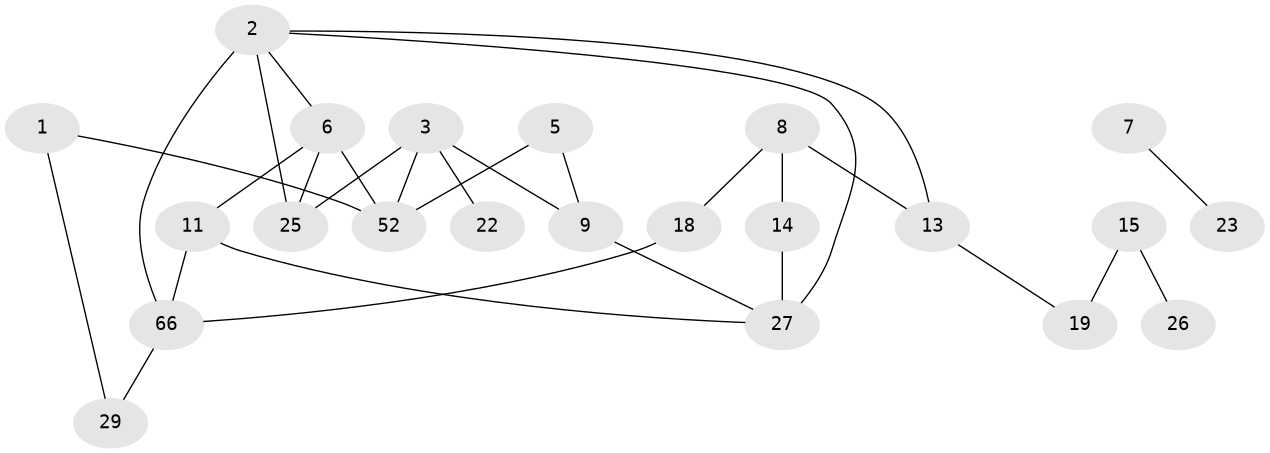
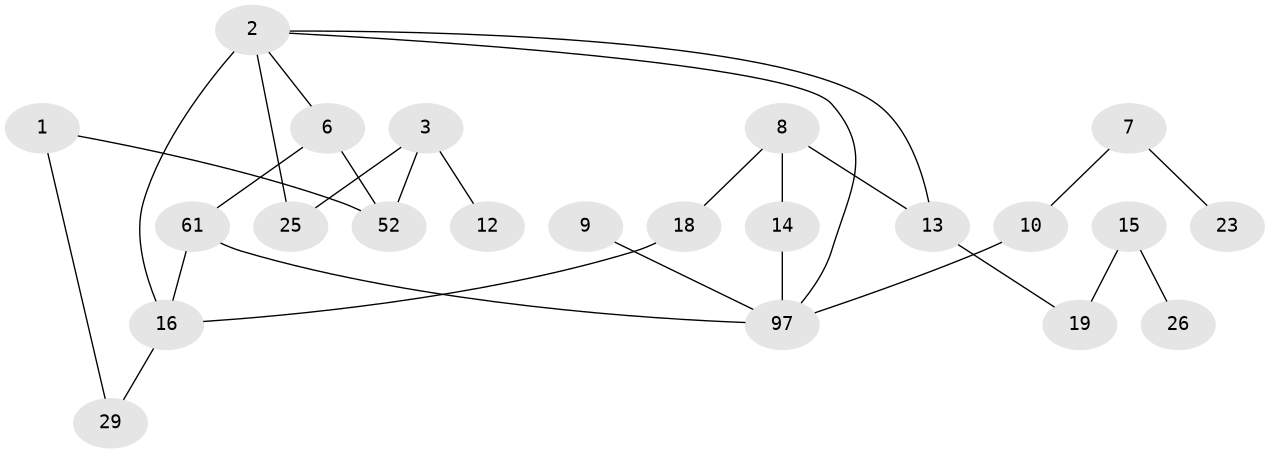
node "5": removed
edge "6" -- "25": removed
edge "3" -- "9": removed
node "11": label "11" -> "61"
node "22": label "22" -> "12"
node "10": added
node "66": label "66" -> "16"
node "27": label "27" -> "97"
